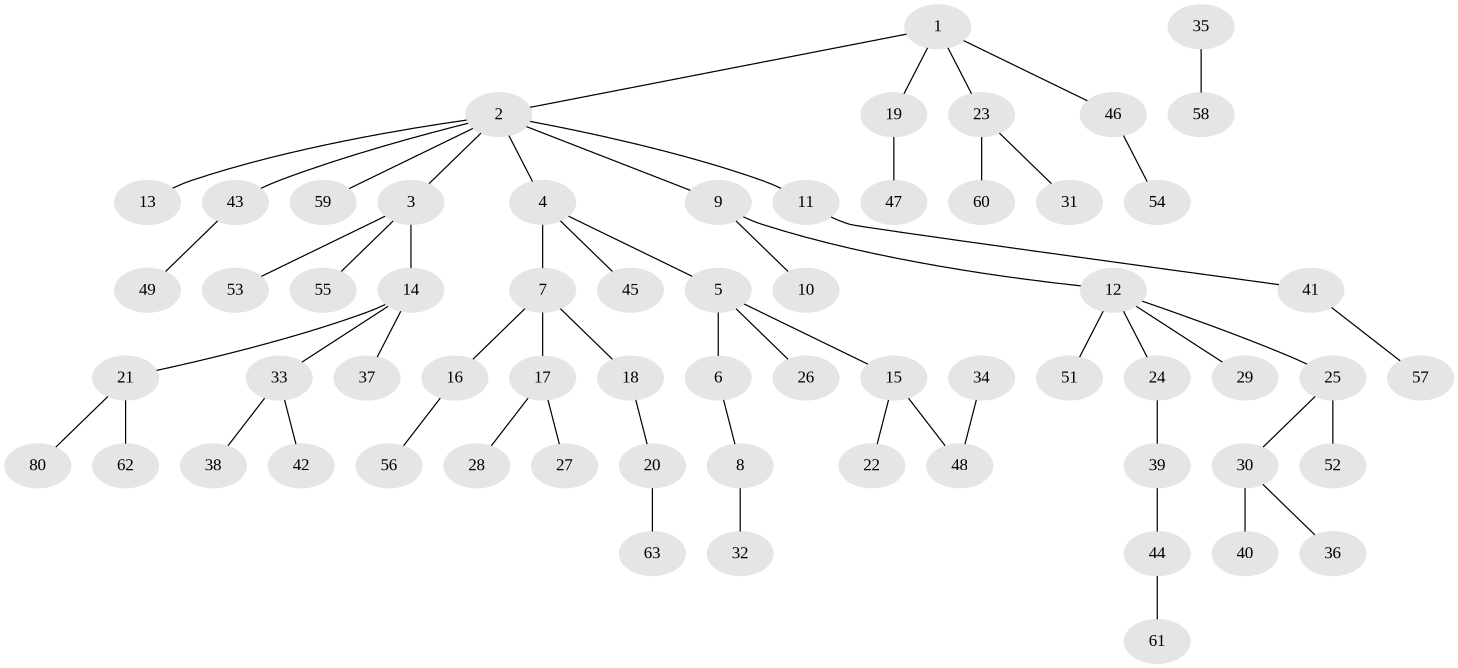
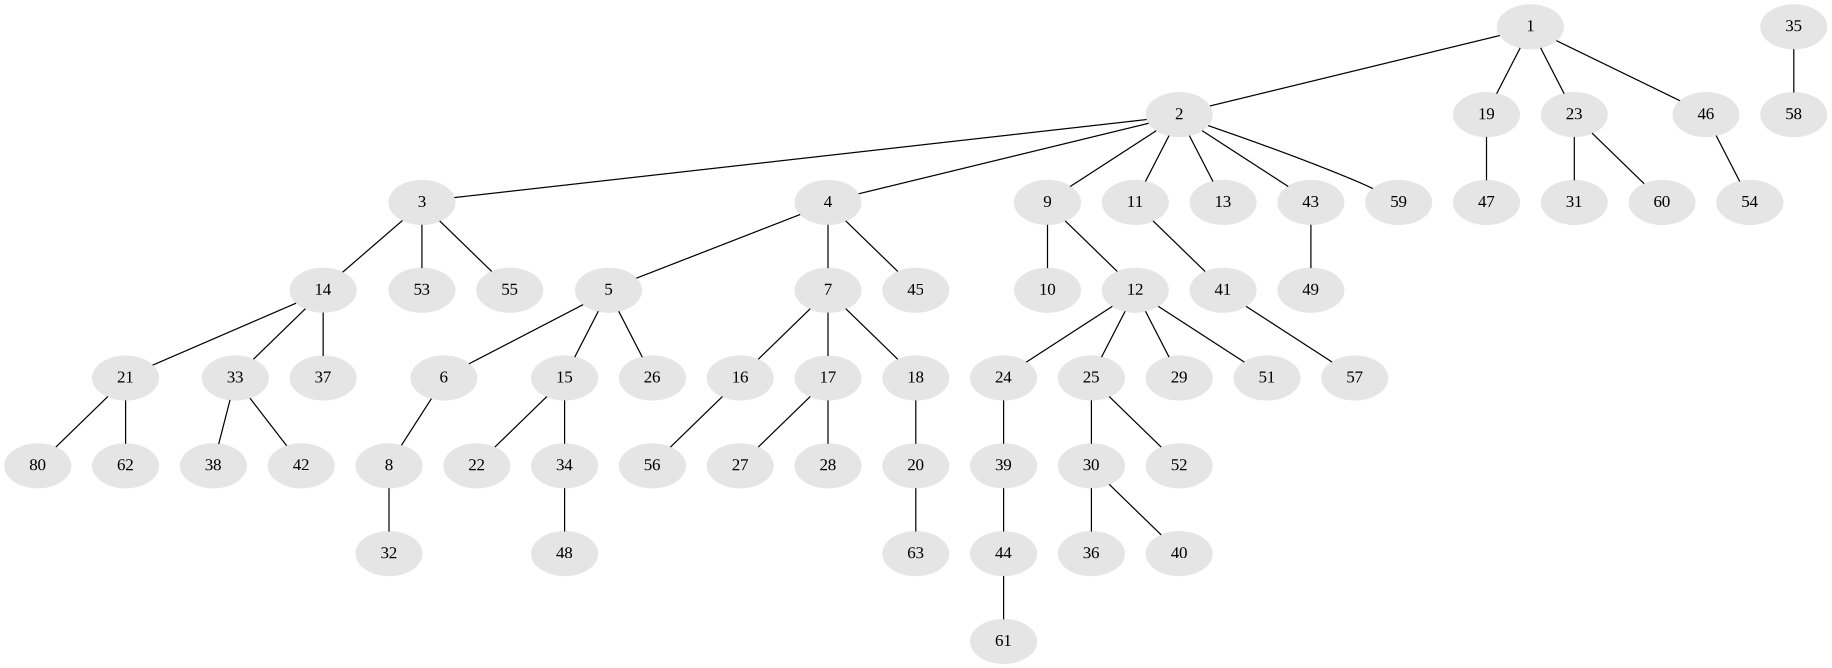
edge "15" -- "48": now "15" -- "34"
